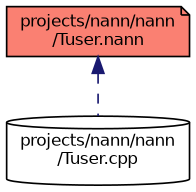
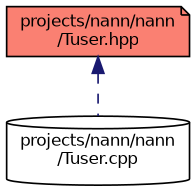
node "projects/nann/nann /Tuser.nann": label "projects/nann/nann /Tuser.nann" -> "projects/nann/nann /Tuser.hpp"
